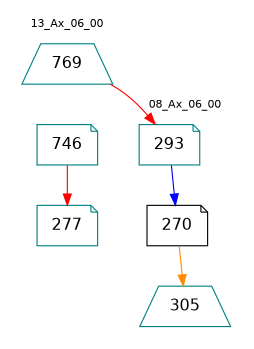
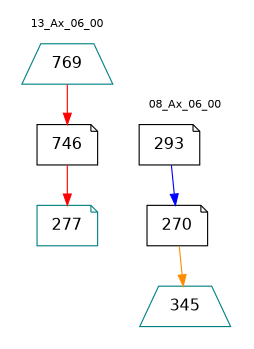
edge "769" -> "293": now "769" -> "746"
node "746": color teal -> black
node "293": color teal -> black
node "305": label "305" -> "345"
